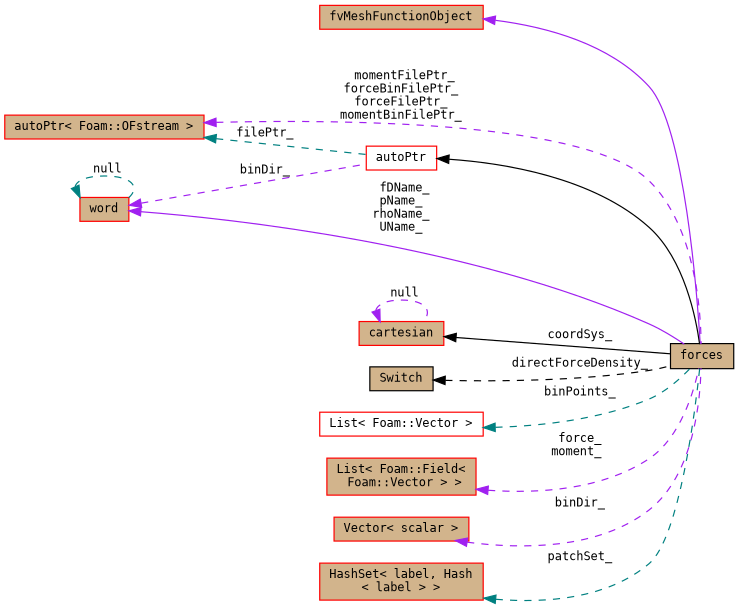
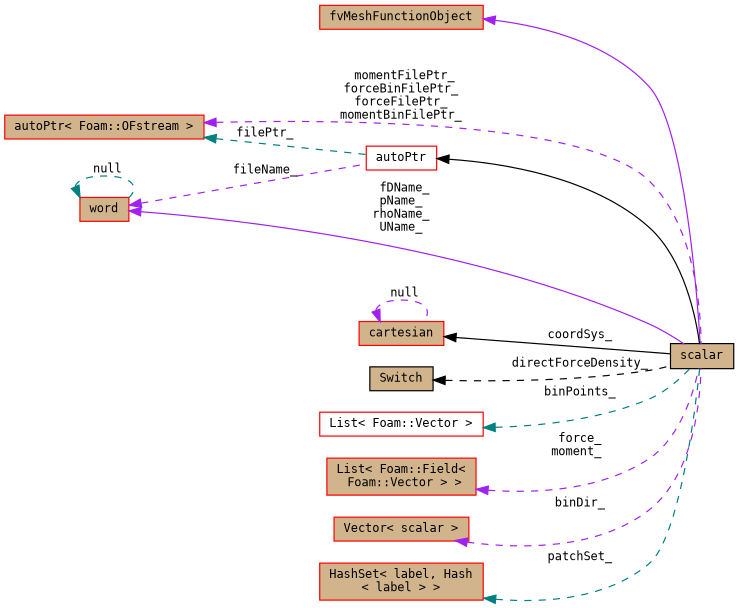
edge "autoPtr" -> "word": label " binDir_" -> " fileName_"
node "forces": label "forces" -> "scalar"
